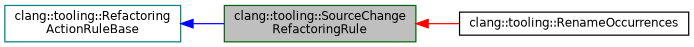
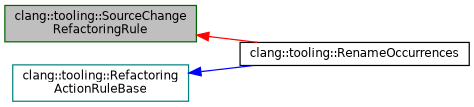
edge "clang::tooling::SourceChange RefactoringRule" -> "clang::tooling::Refactoring ActionRuleBase": now "clang::tooling::RenameOccurrences" -> "clang::tooling::Refactoring ActionRuleBase"
